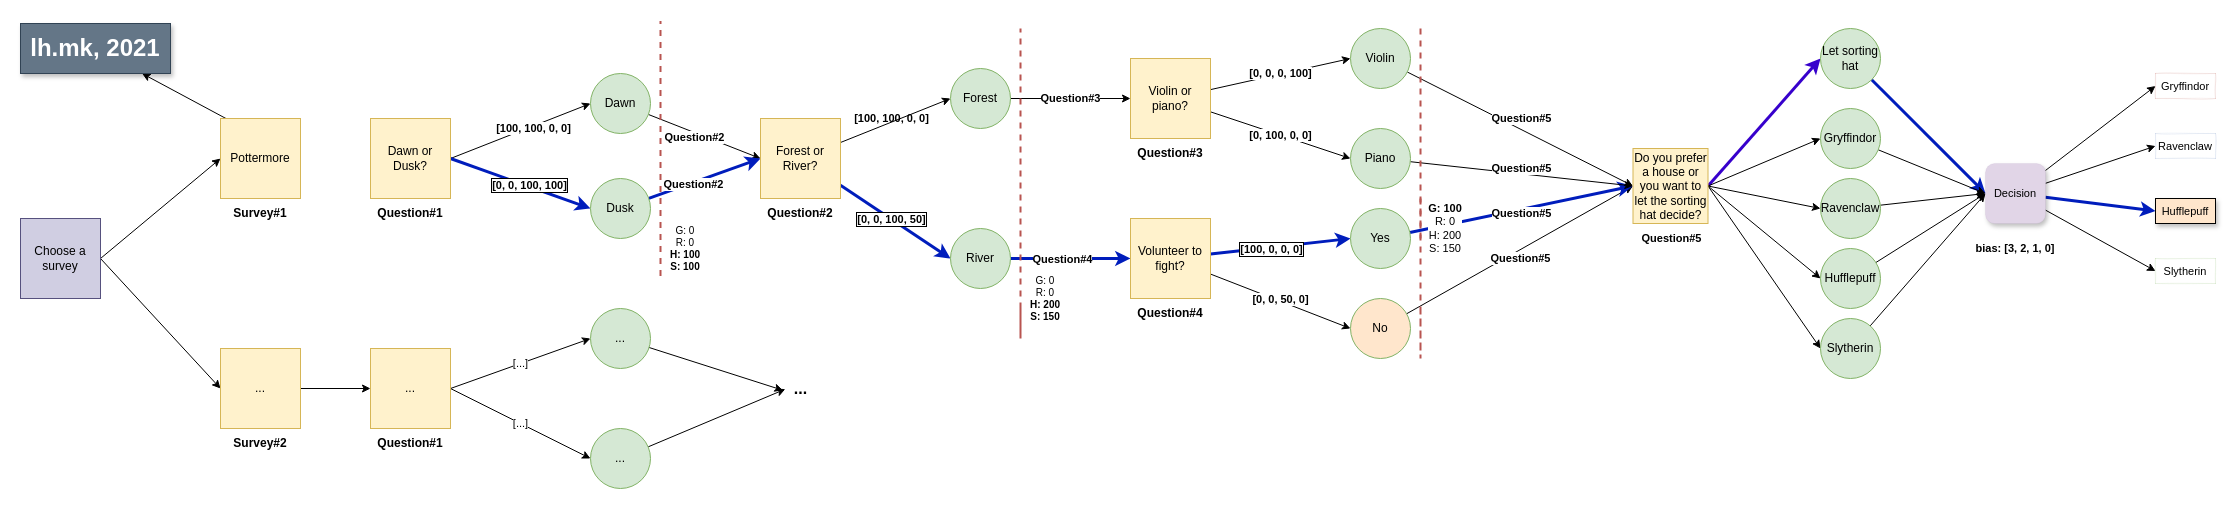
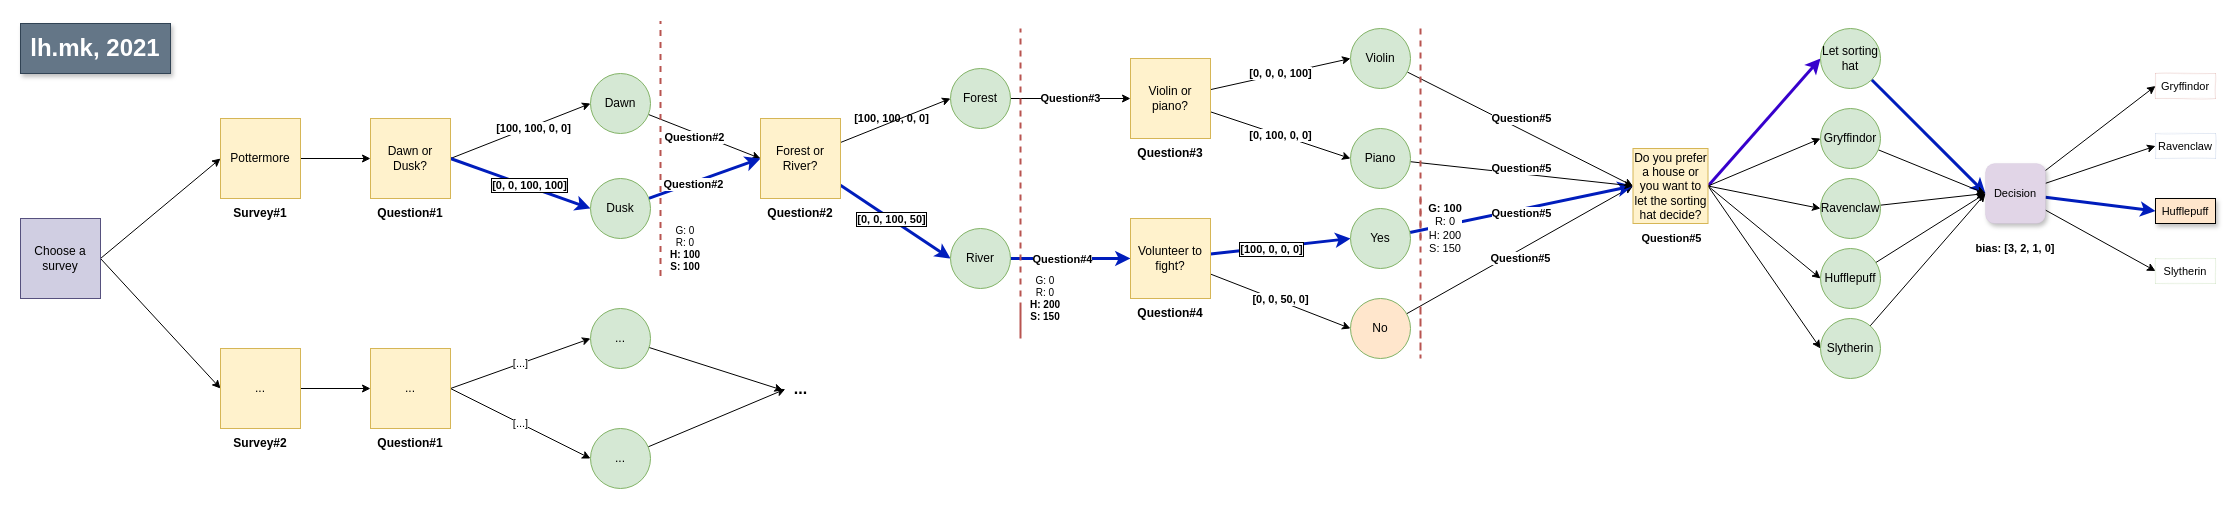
edge "Pottermore" -> "lh.mk, 2021": now "Pottermore" -> "Dawn or Dusk?"
